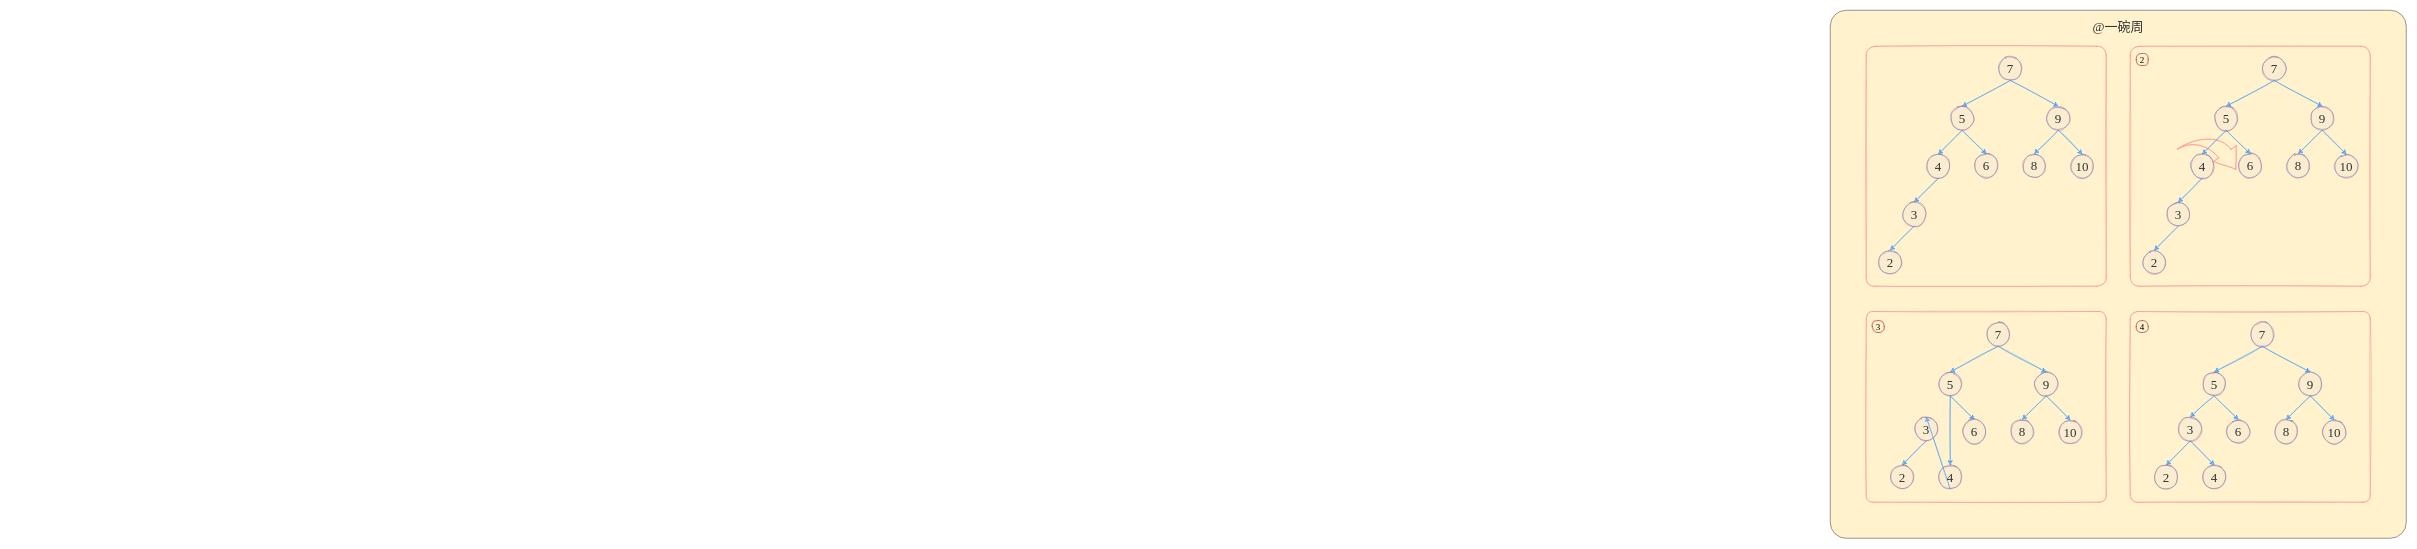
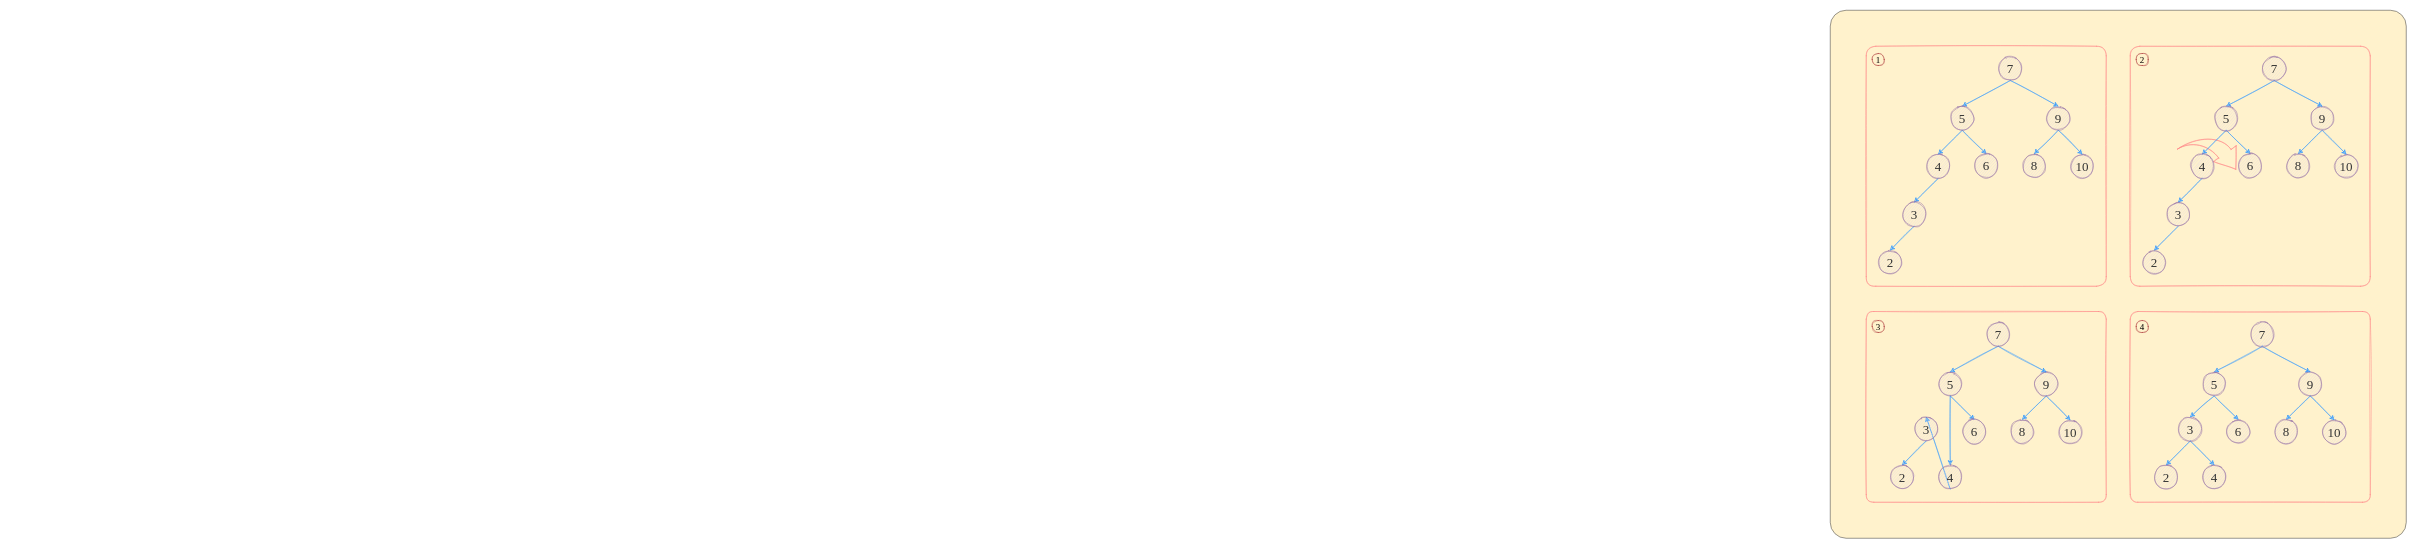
node "@一碗周": removed
node "1": added
